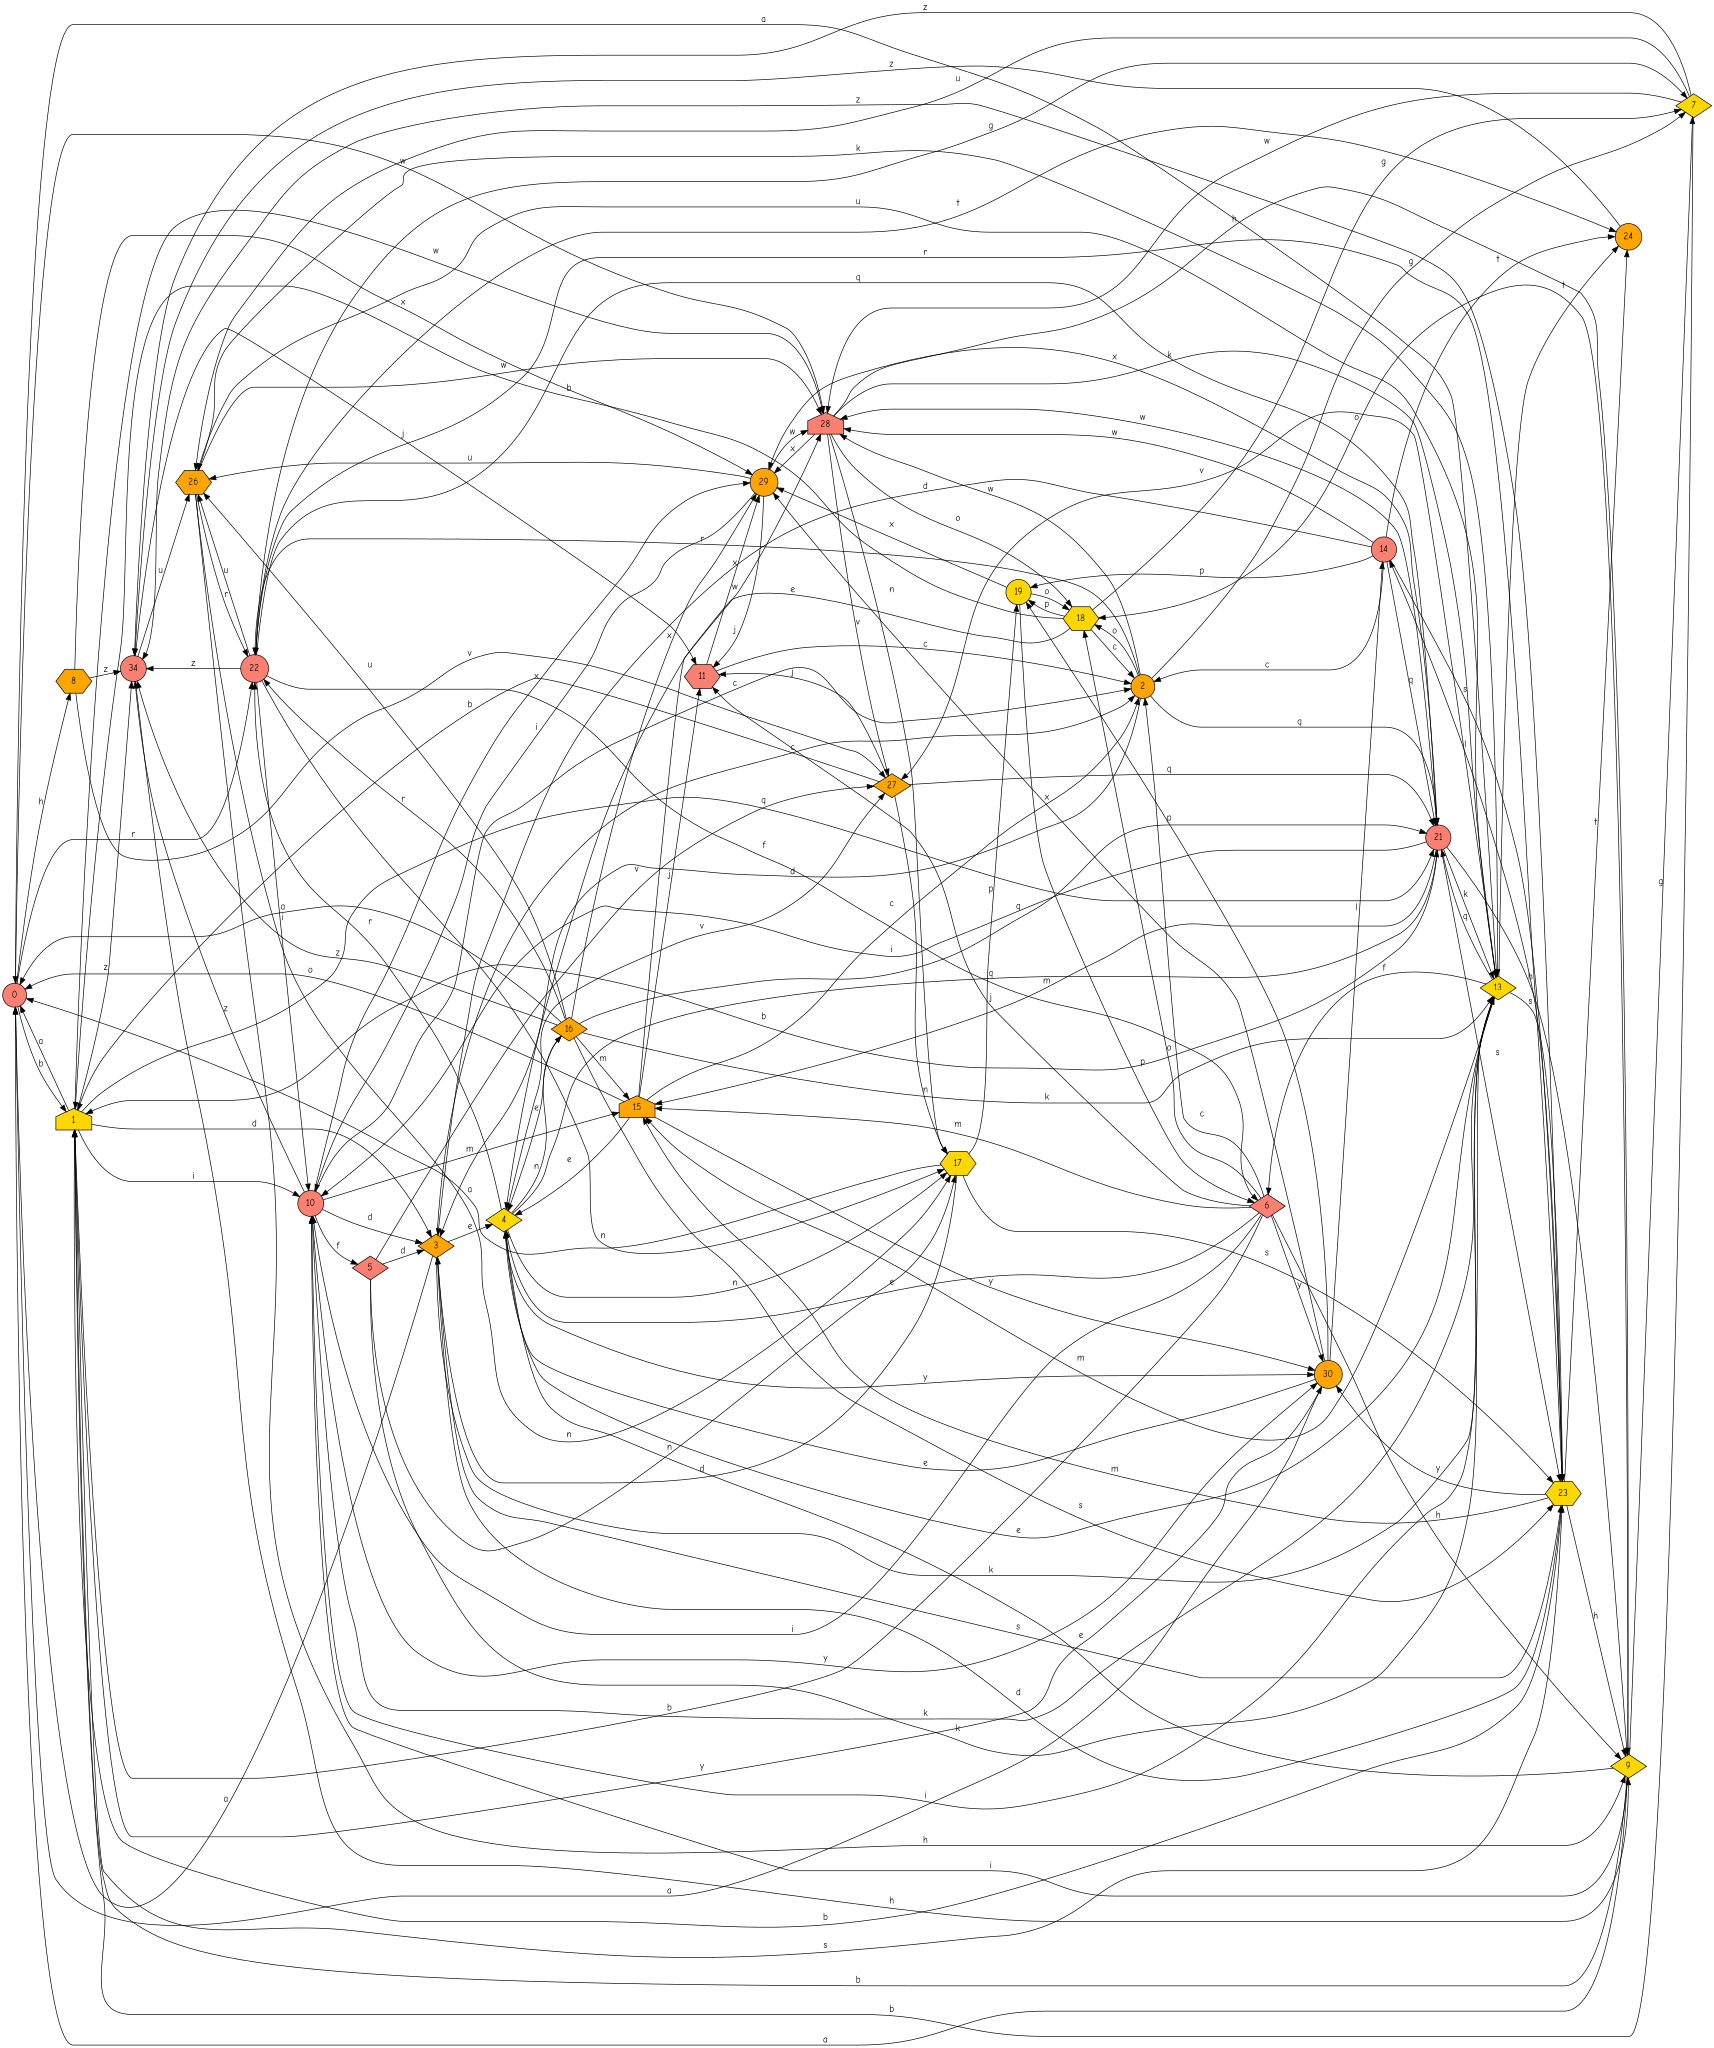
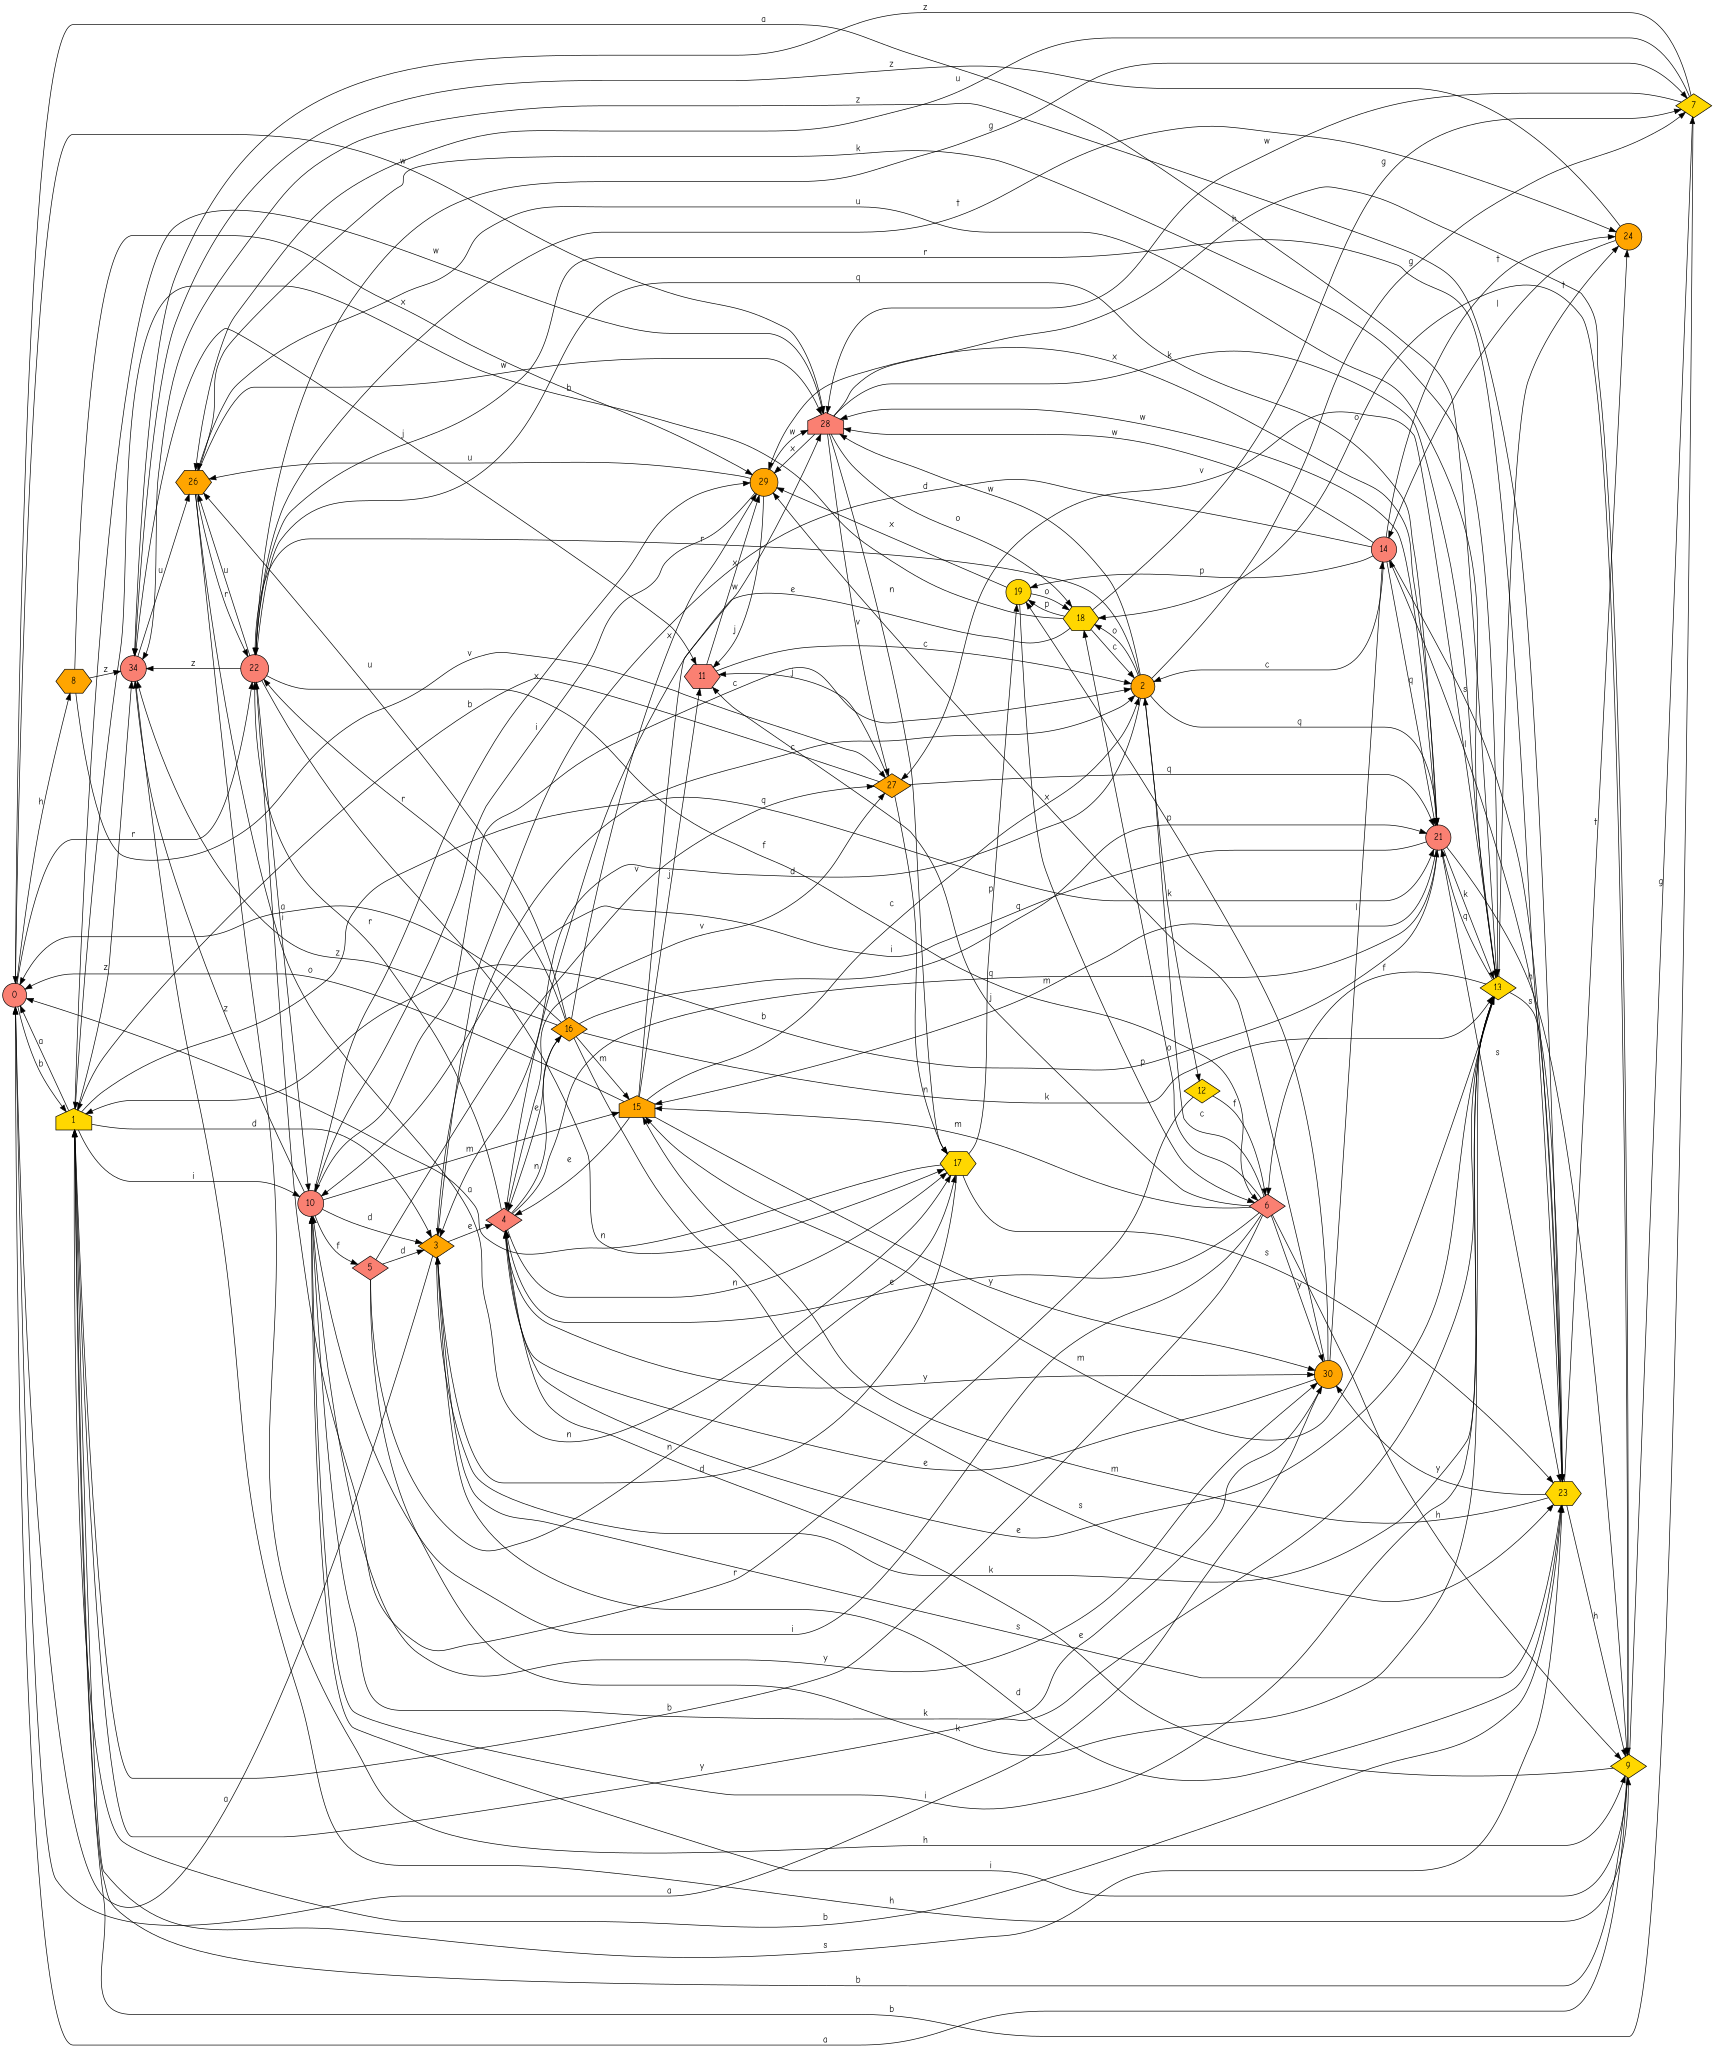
edge "24" -> "14": added, label "l"
node "12": added
node "4": fillcolor gold -> salmon
